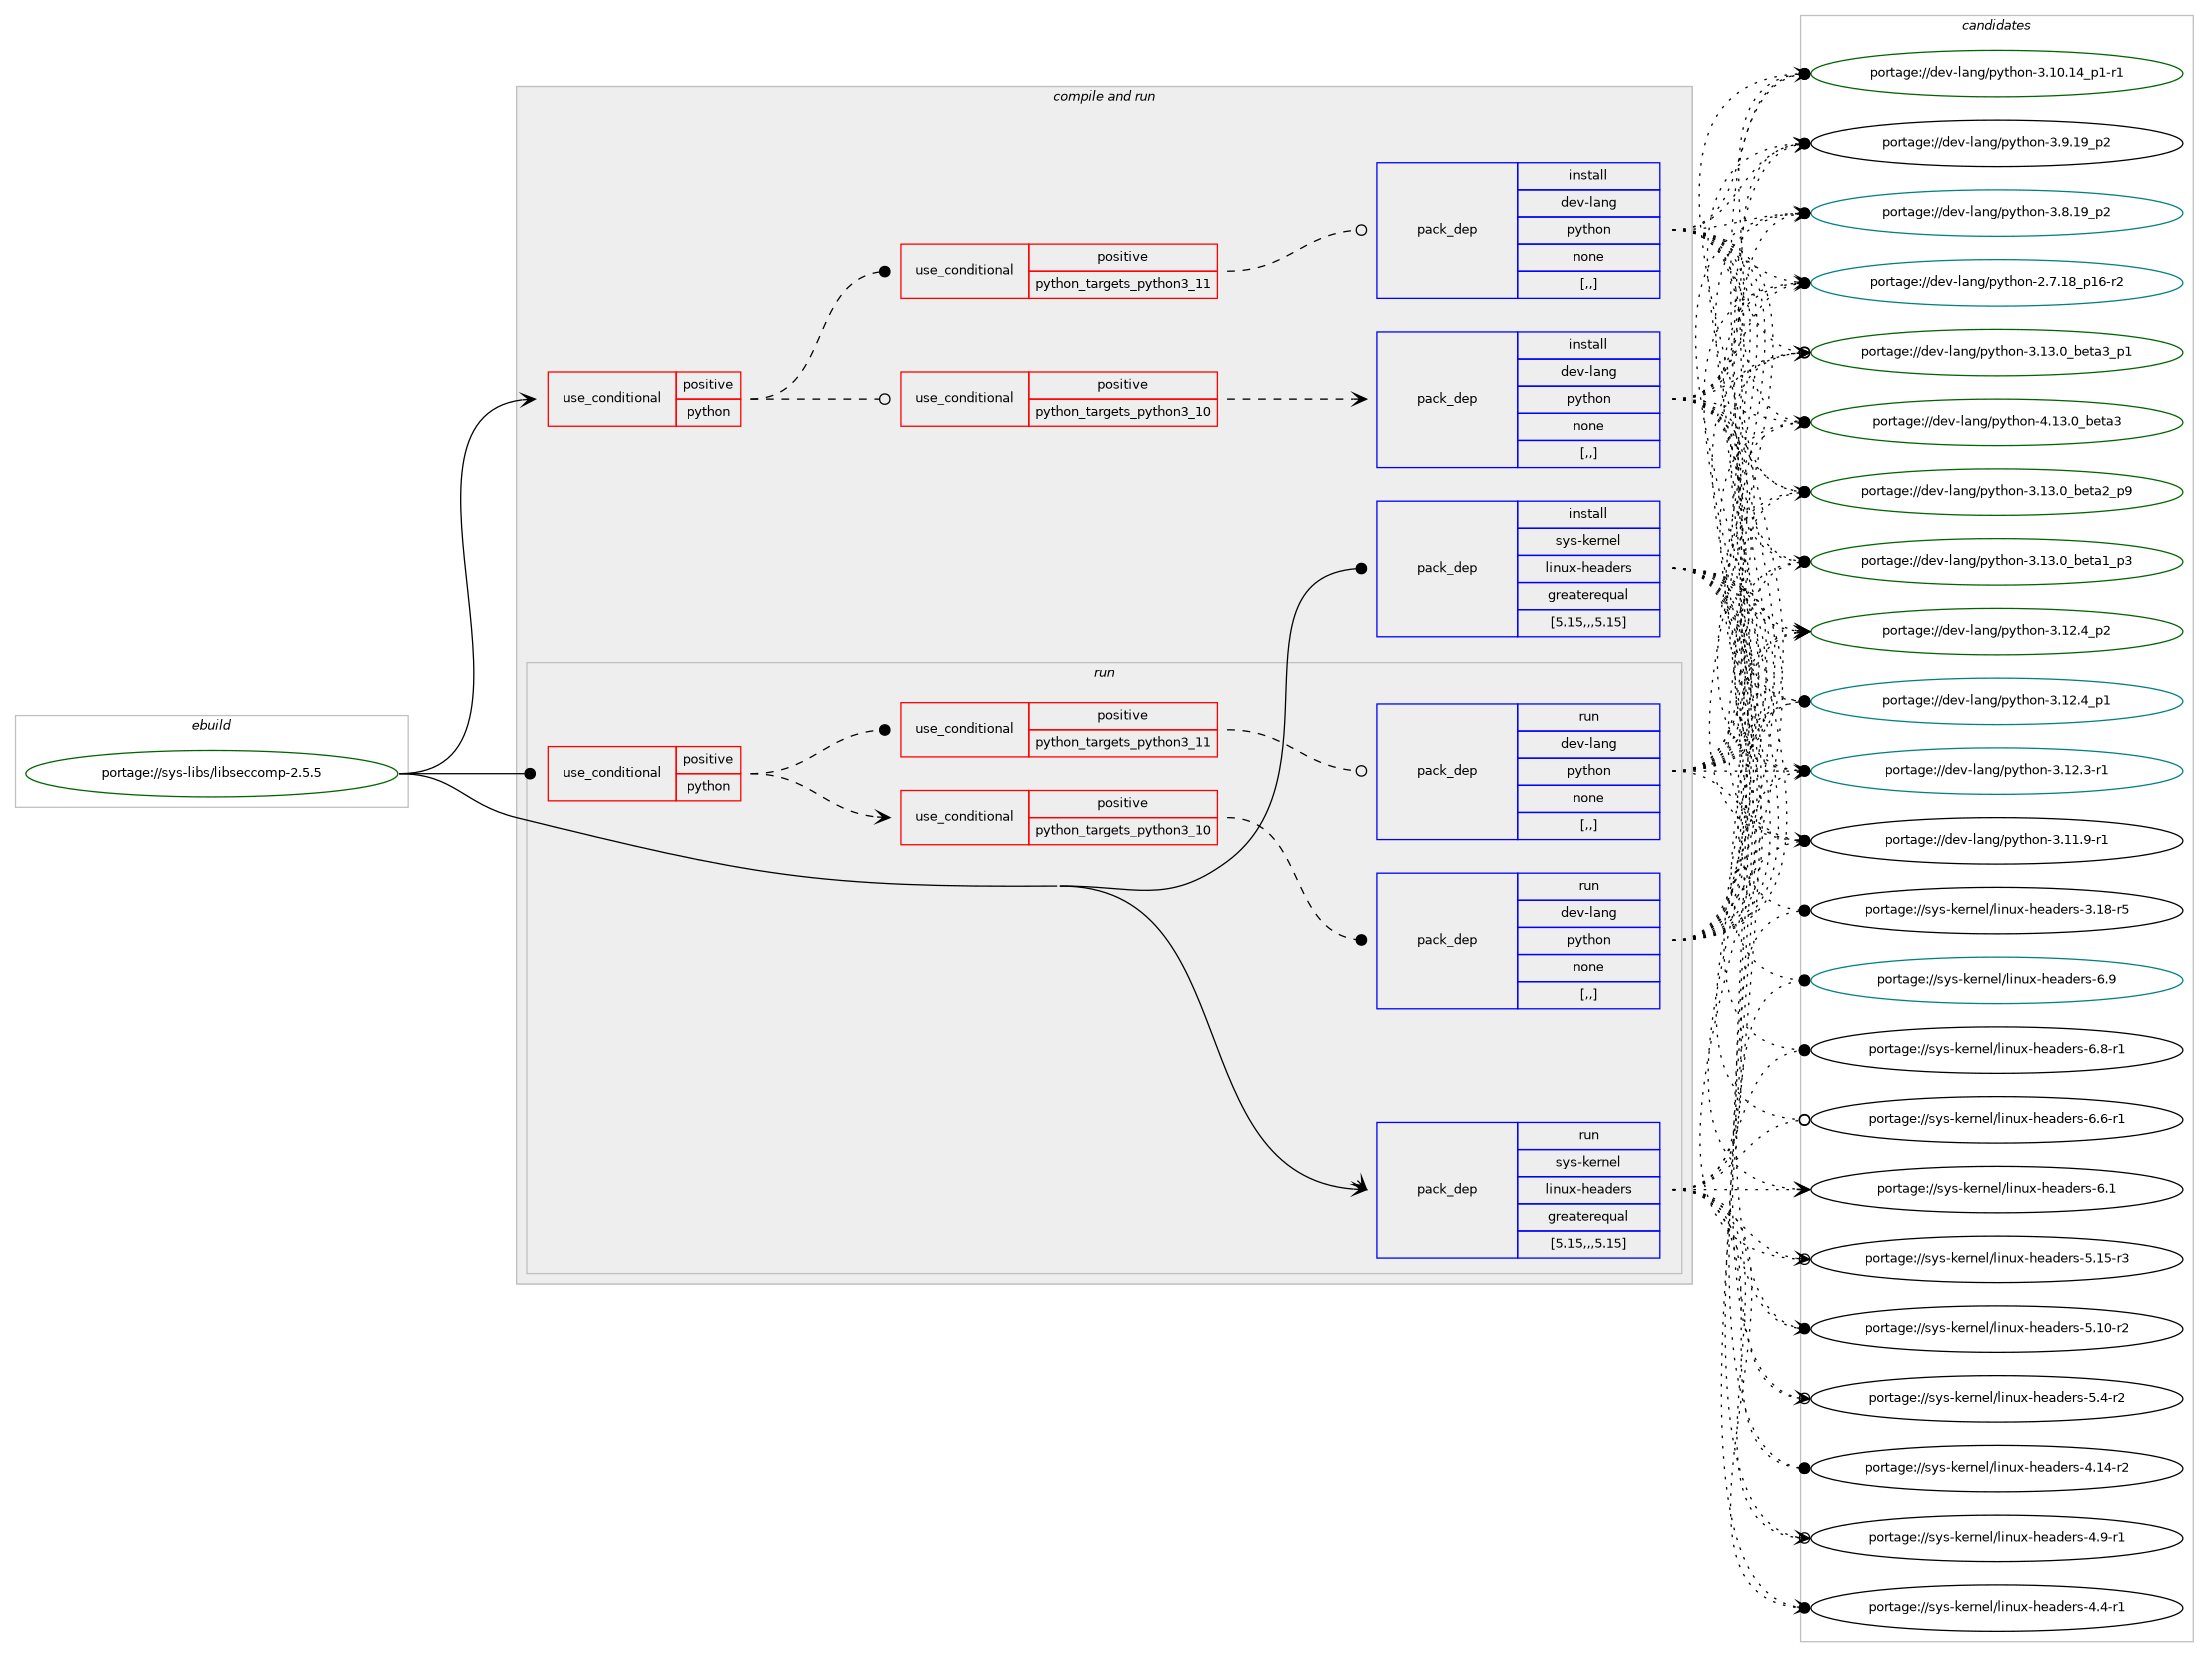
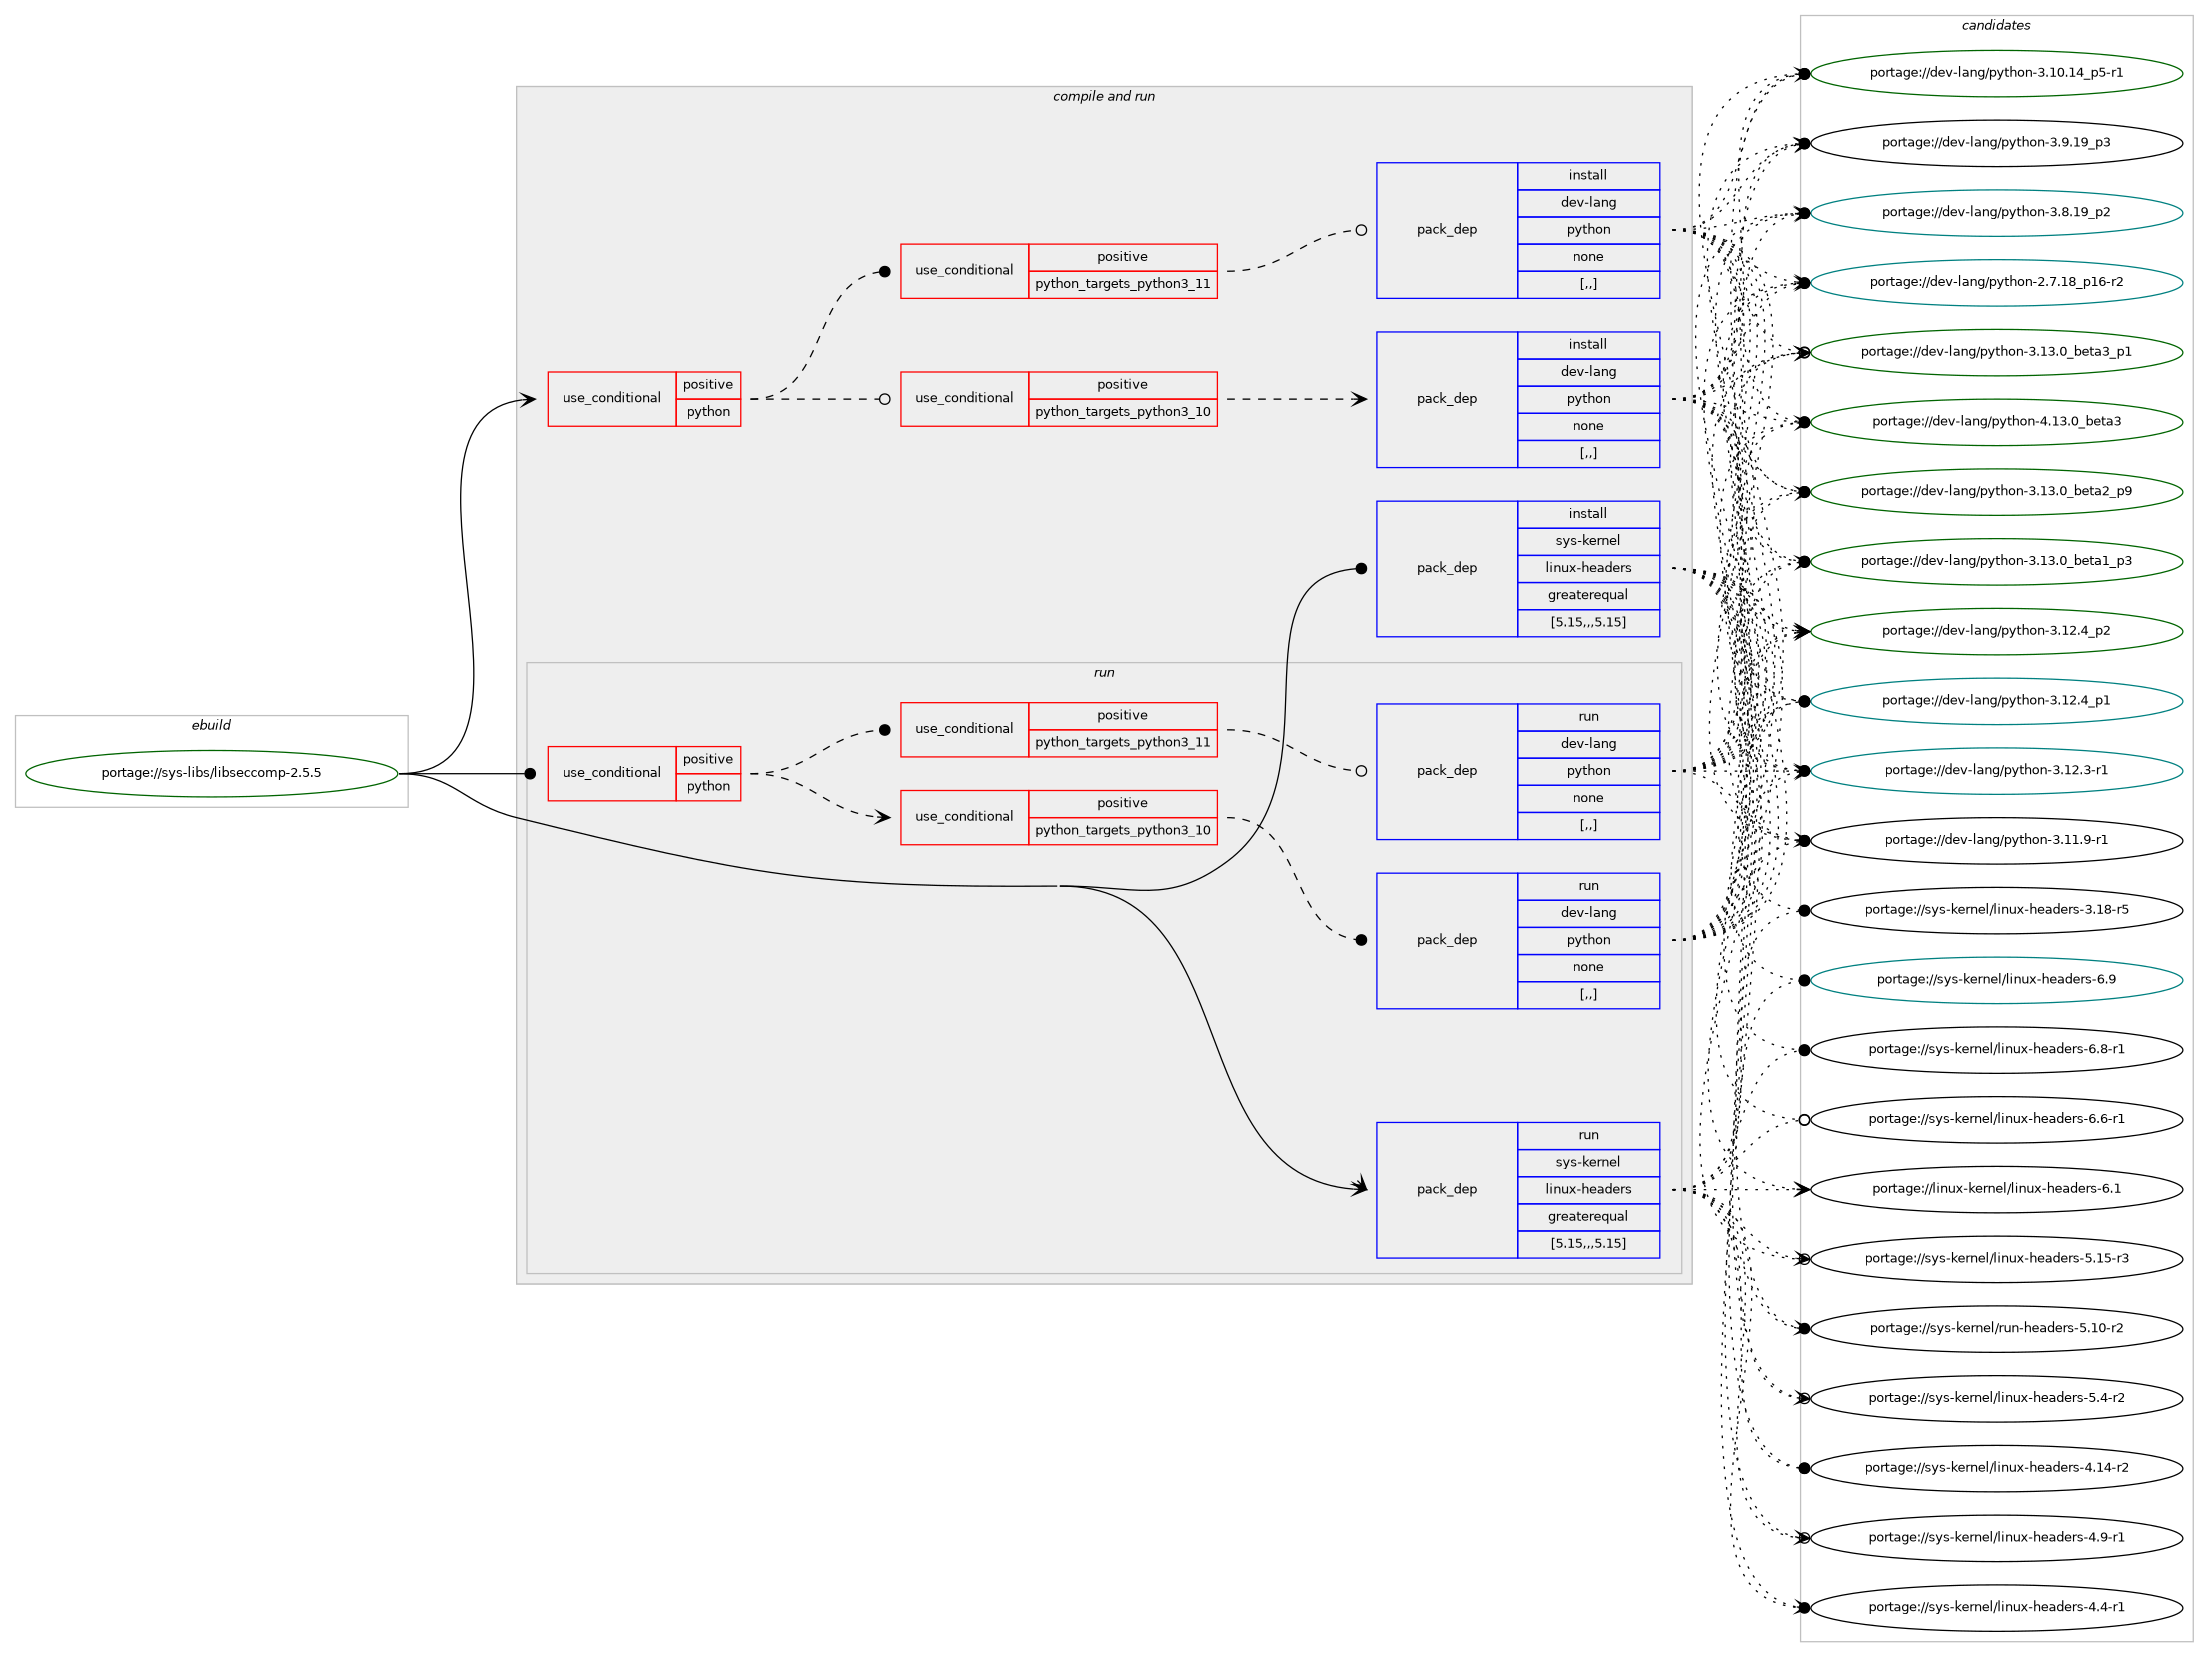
node "portage://dev-lang/python-3.10.14_p1-r1": label "portage://dev-lang/python-3.10.14_p1-r1" -> "portage://dev-lang/python-3.10.14_p5-r1"
node "portage://dev-lang/python-3.9.19_p2": label "portage://dev-lang/python-3.9.19_p2" -> "portage://dev-lang/python-3.9.19_p3"
node "portage://sys-kernel/linux-headers-6.1": label "portage://sys-kernel/linux-headers-6.1" -> "portage://linux-kernel/linux-headers-6.1"
node "portage://sys-kernel/linux-headers-5.10-r2": label "portage://sys-kernel/linux-headers-5.10-r2" -> "portage://sys-kernel/run-headers-5.10-r2"
